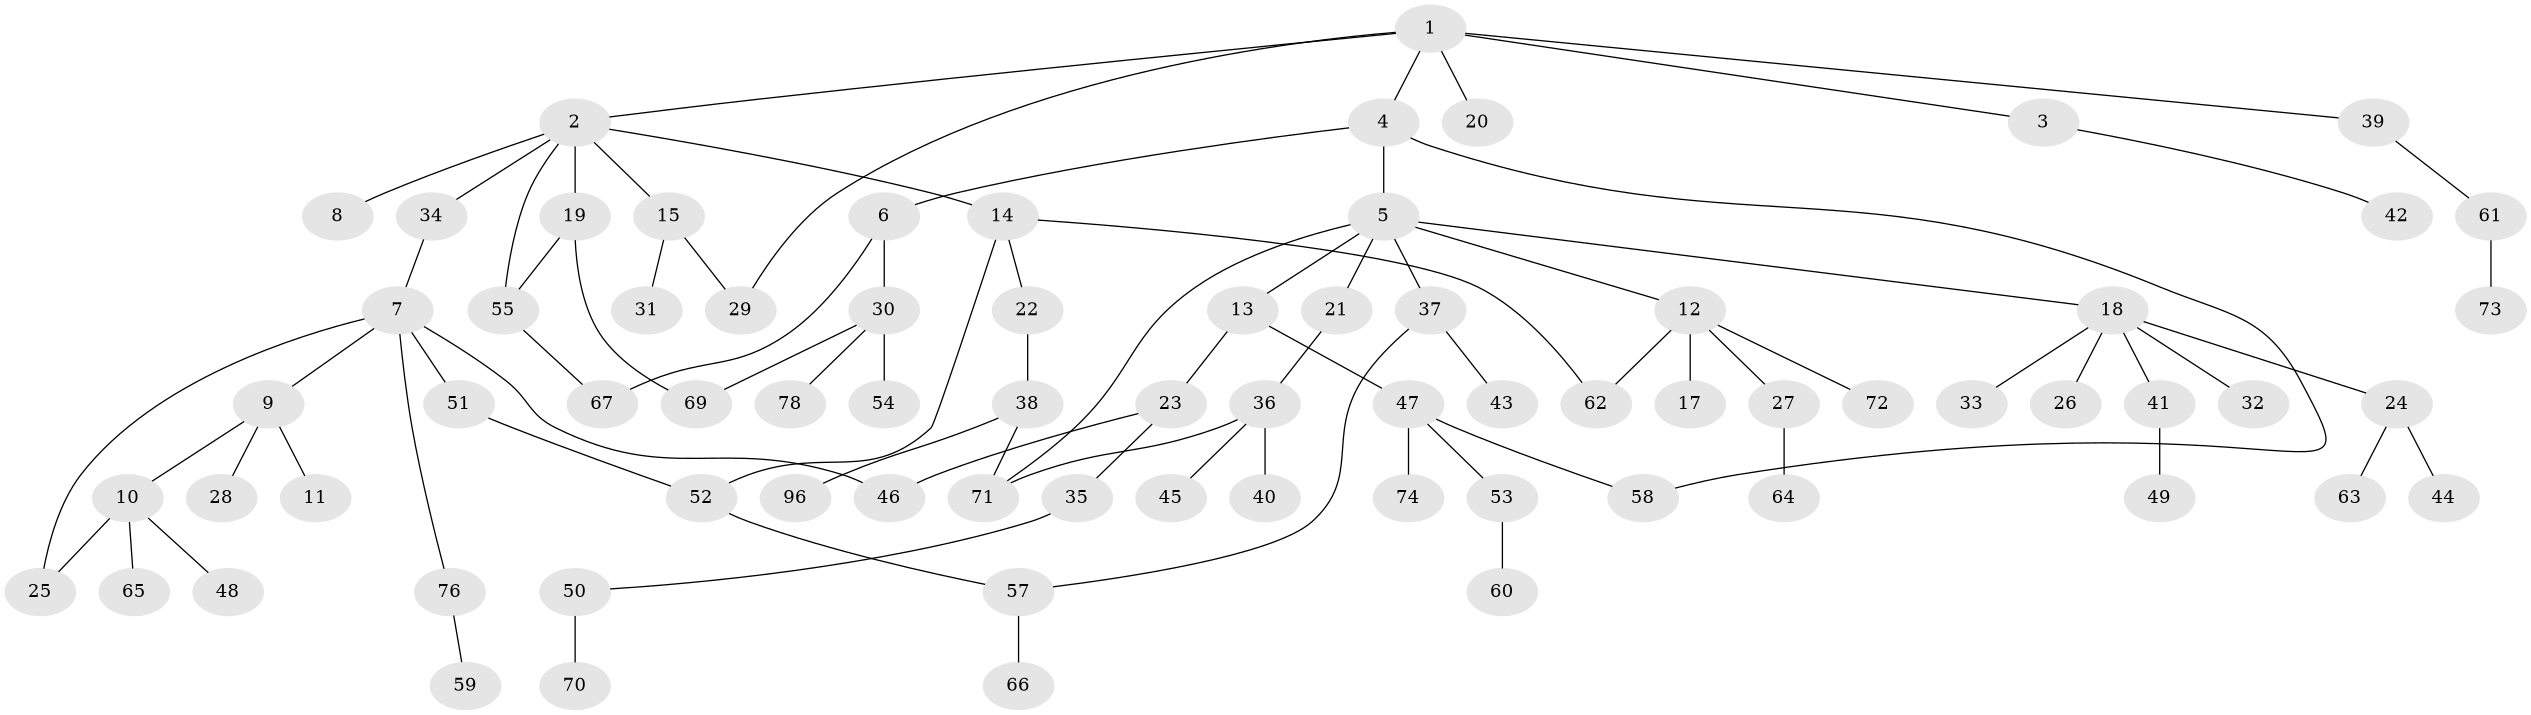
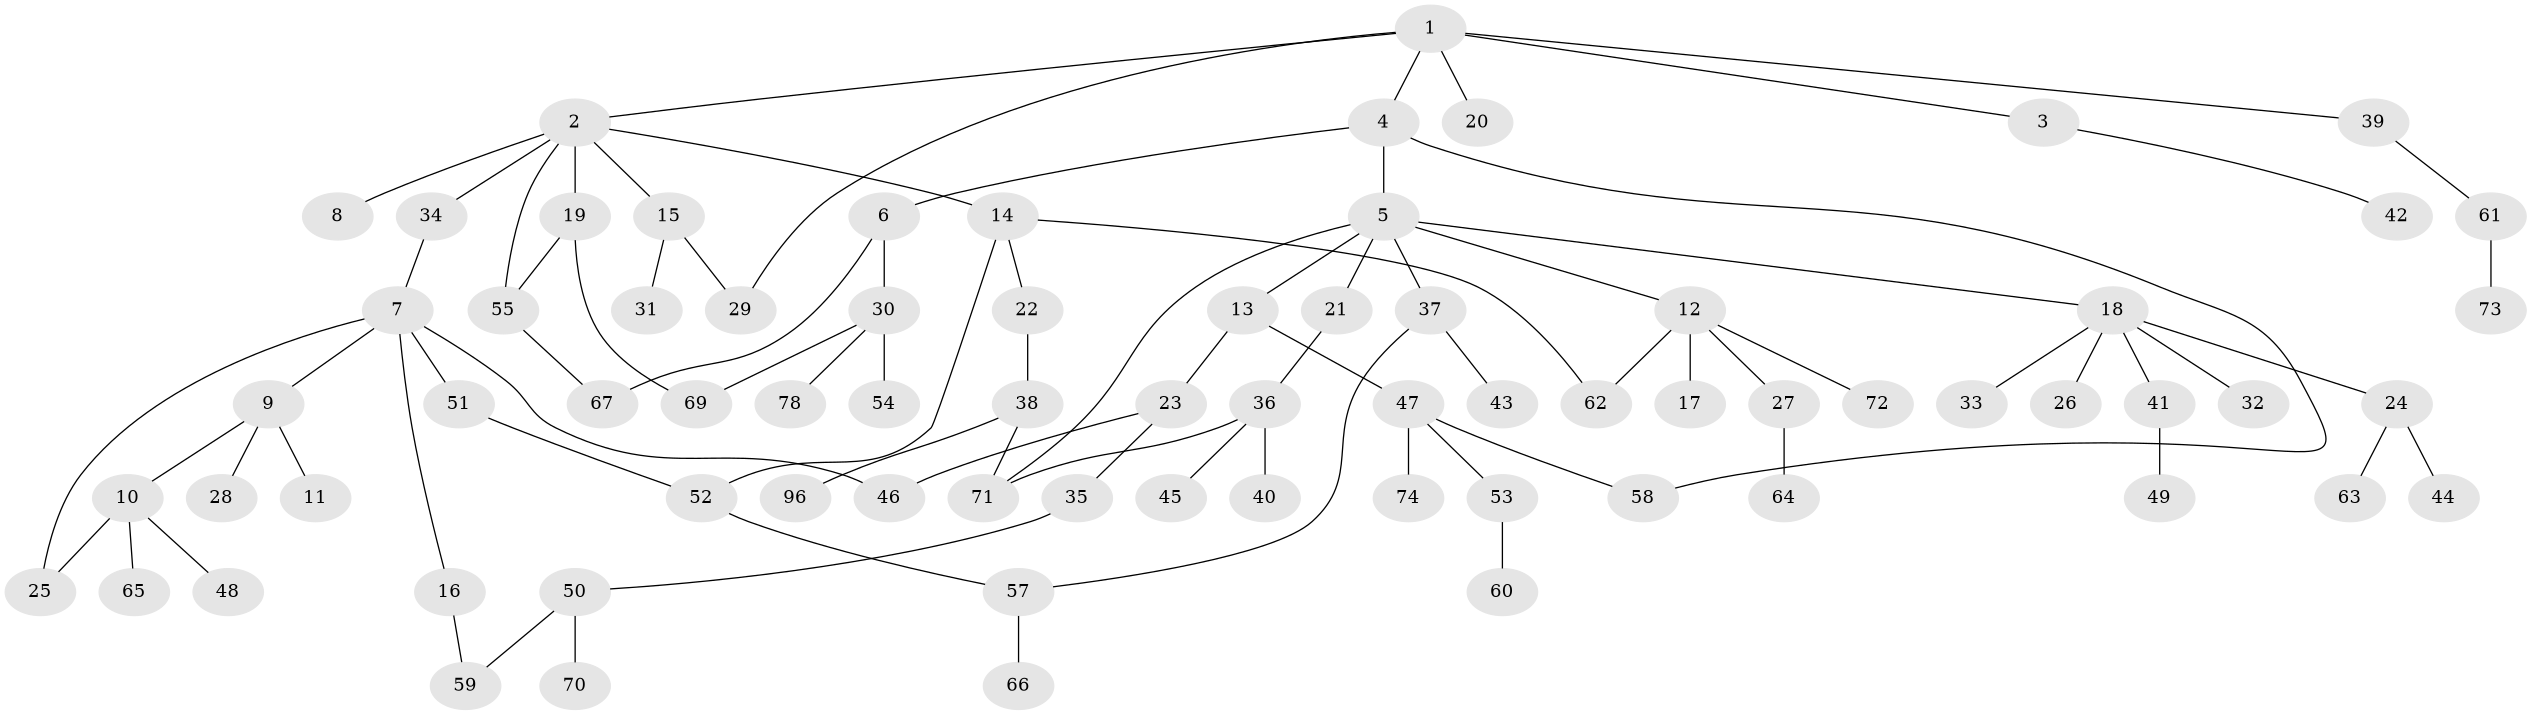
node "76": label "76" -> "16"
edge "50" -- "59": added
